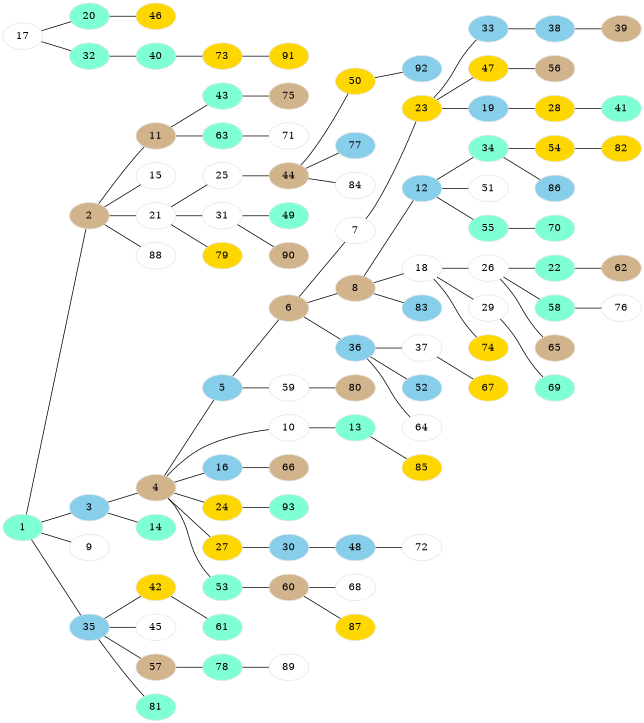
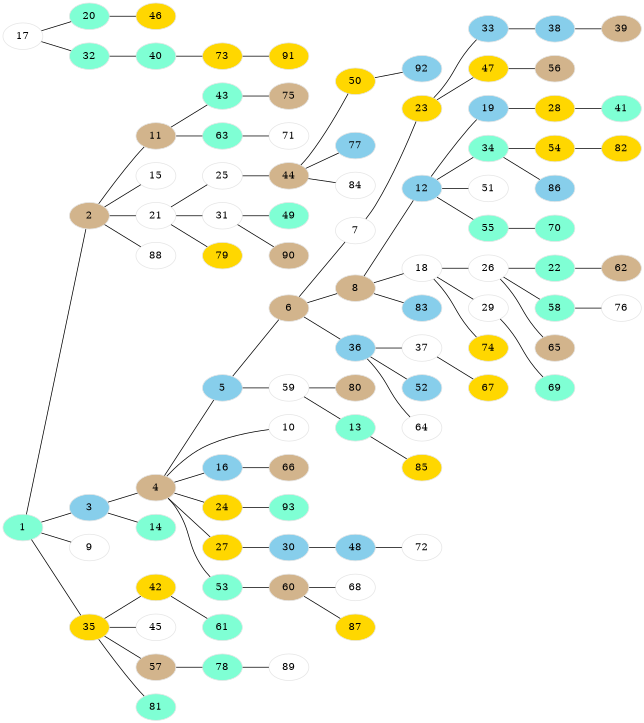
edge "23" -- "19": now "12" -- "19"
edge "10" -- "13": now "59" -- "13"
node "35": fillcolor skyblue -> gold
